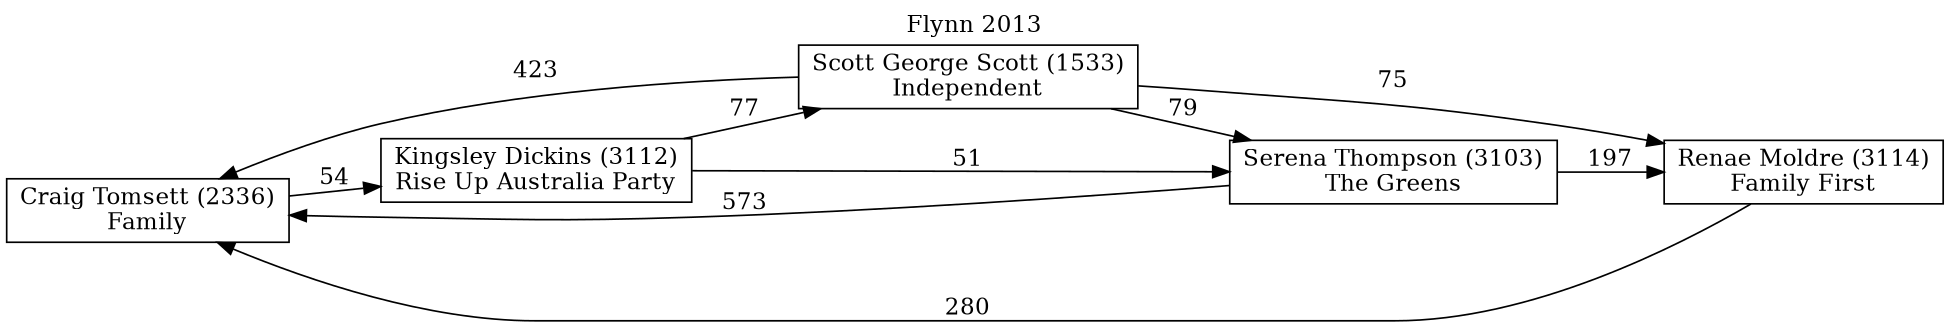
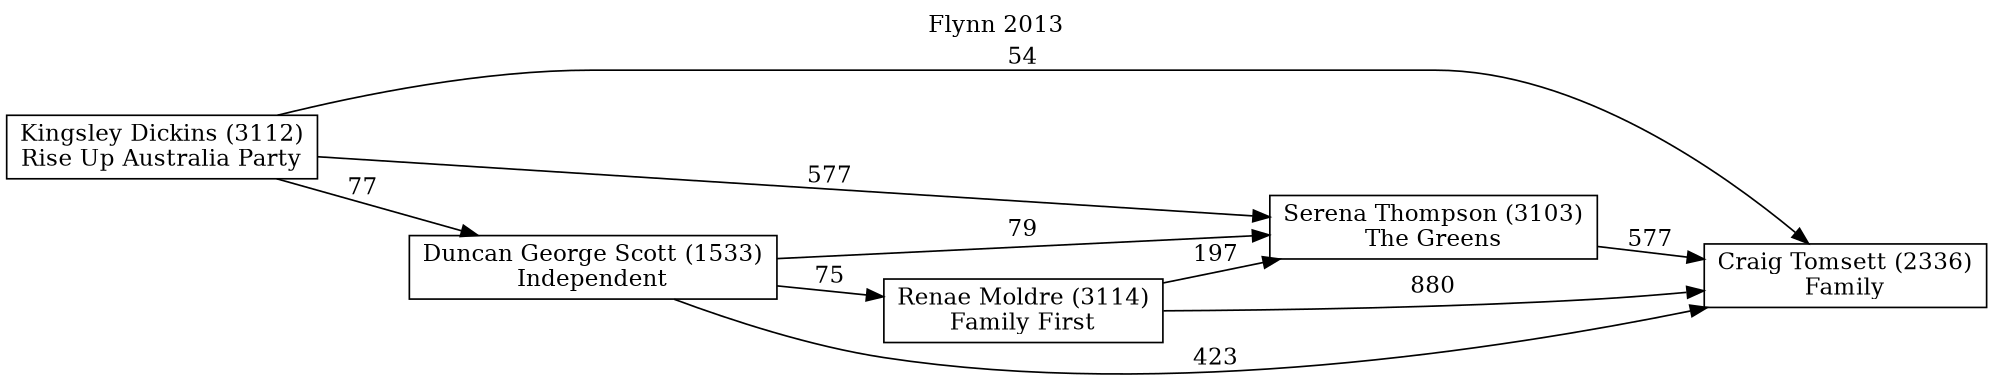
node "Scott George Scott (1533) Independent": label "Scott George Scott (1533) Independent" -> "Duncan George Scott (1533) Independent"
edge "Kingsley Dickins (3112) Rise Up Australia Party" -> "Serena Thompson (3103) The Greens": label "51" -> "577"
edge "Serena Thompson (3103) The Greens" -> "Renae Moldre (3114) Family First": reversed
edge "Craig Tomsett (2336) Family" -> "Kingsley Dickins (3112) Rise Up Australia Party": reversed
edge "Serena Thompson (3103) The Greens" -> "Craig Tomsett (2336) Family": label "573" -> "577"
edge "Renae Moldre (3114) Family First" -> "Craig Tomsett (2336) Family": label "280" -> "880"
